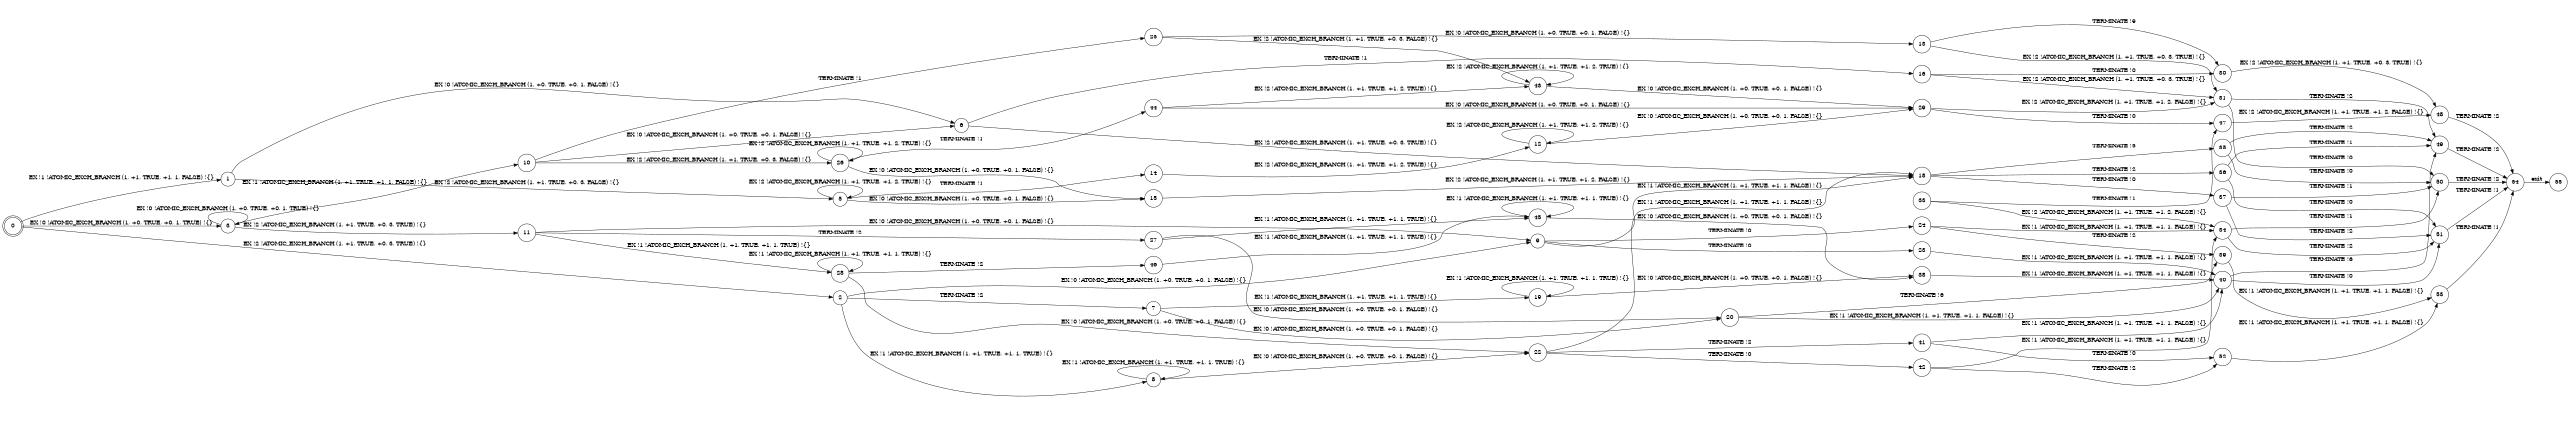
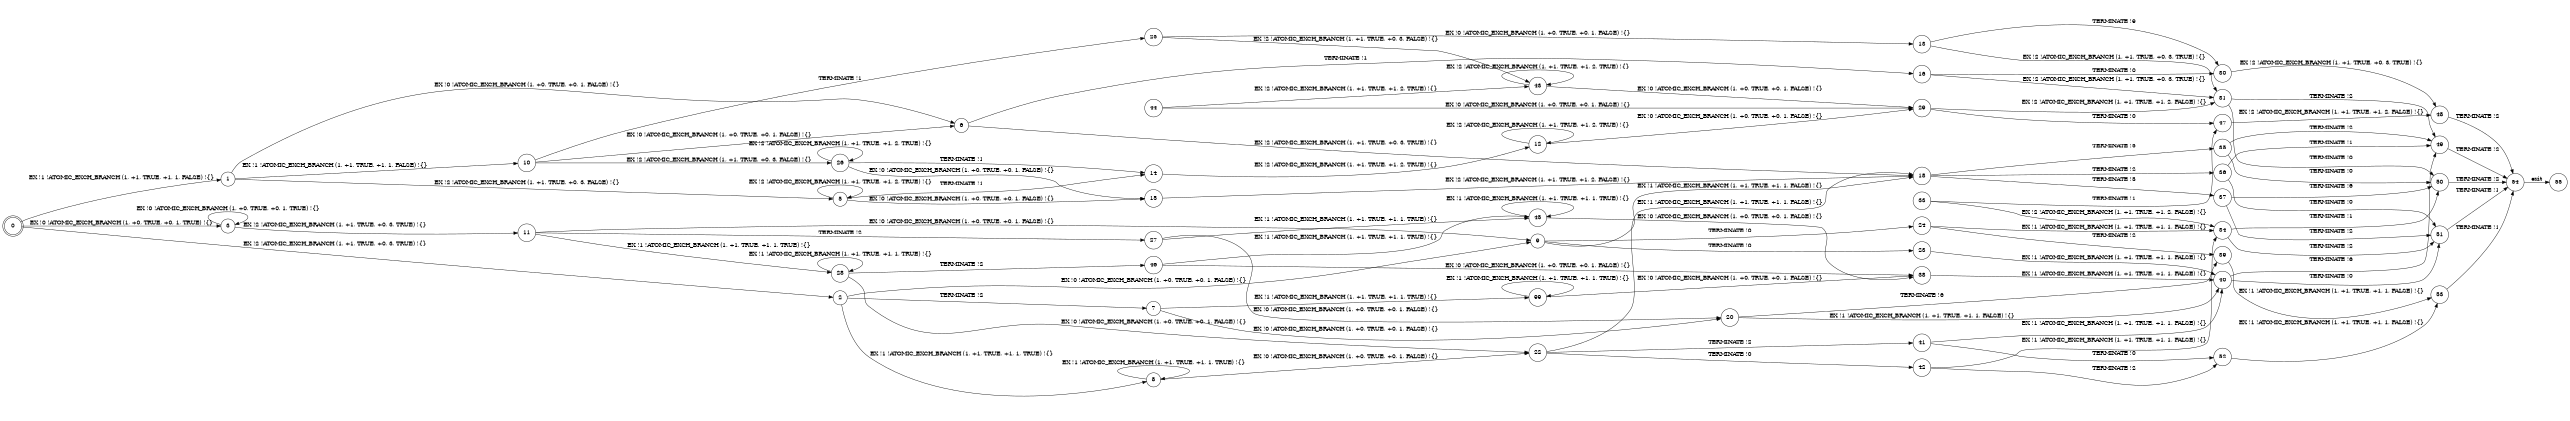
edge "26" -> "44": now "26" -> "14"
edge "18" -> "37": label "TERMINATE !0" -> "TERMINATE !5"
edge "37" -> "50": label "TERMINATE !1" -> "TERMINATE !6"
edge "3" -> "10": now "1" -> "10"
edge "46" -> "38": added, label "EX !0 !ATOMIC_EXCH_BRANCH (1, +0, TRUE, +0, 1, FALSE) !{}"
node "19": label "19" -> "99"
